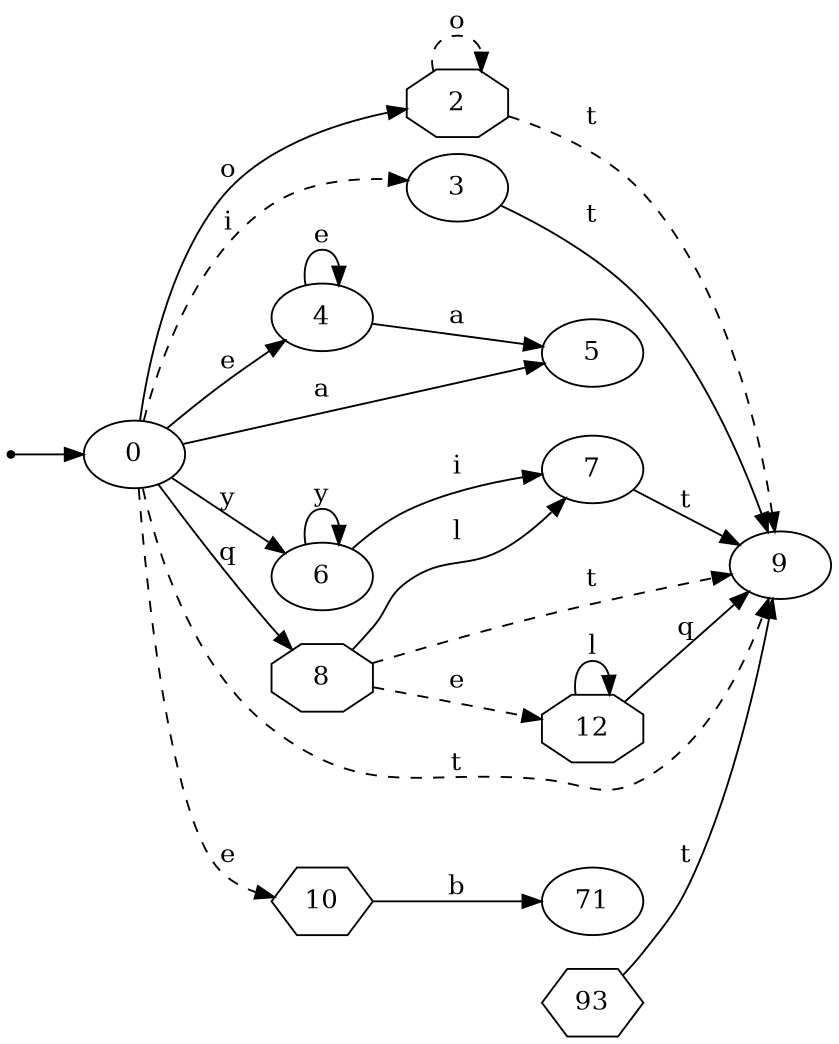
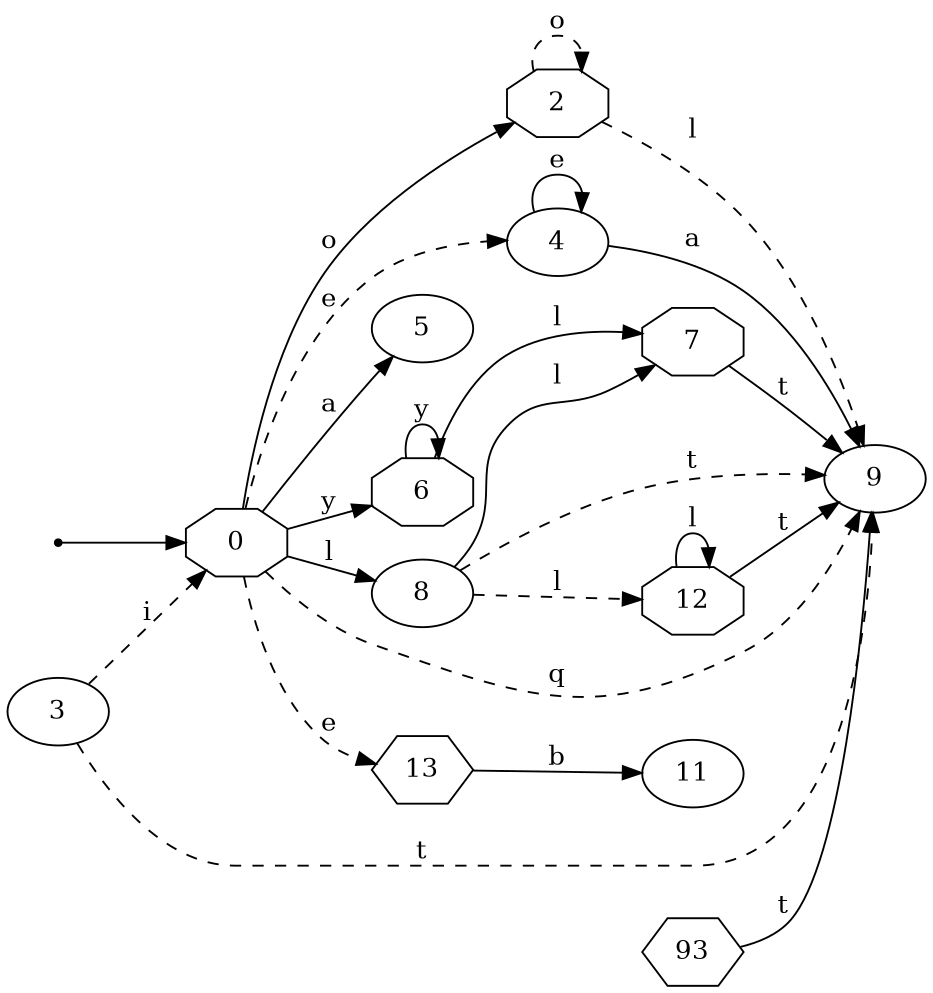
edge "2" -> "9": label "t" -> "l"
edge "0" -> "3": reversed
edge "3" -> "9": style solid -> dashed
edge "4" -> "5": now "4" -> "9"
edge "0" -> "4": style solid -> dashed
node "0": shape ellipse -> octagon
edge "6" -> "7": label "i" -> "l"
node "7": shape ellipse -> octagon
edge "0" -> "8": label "q" -> "l"
node "6": shape ellipse -> octagon
edge "12" -> "9": label "q" -> "t"
node "8": shape octagon -> ellipse
edge "8" -> "12": label "e" -> "l"
edge "0" -> "9": label "t" -> "q"
node "10": label "10" -> "13"
node "71": label "71" -> "11"
